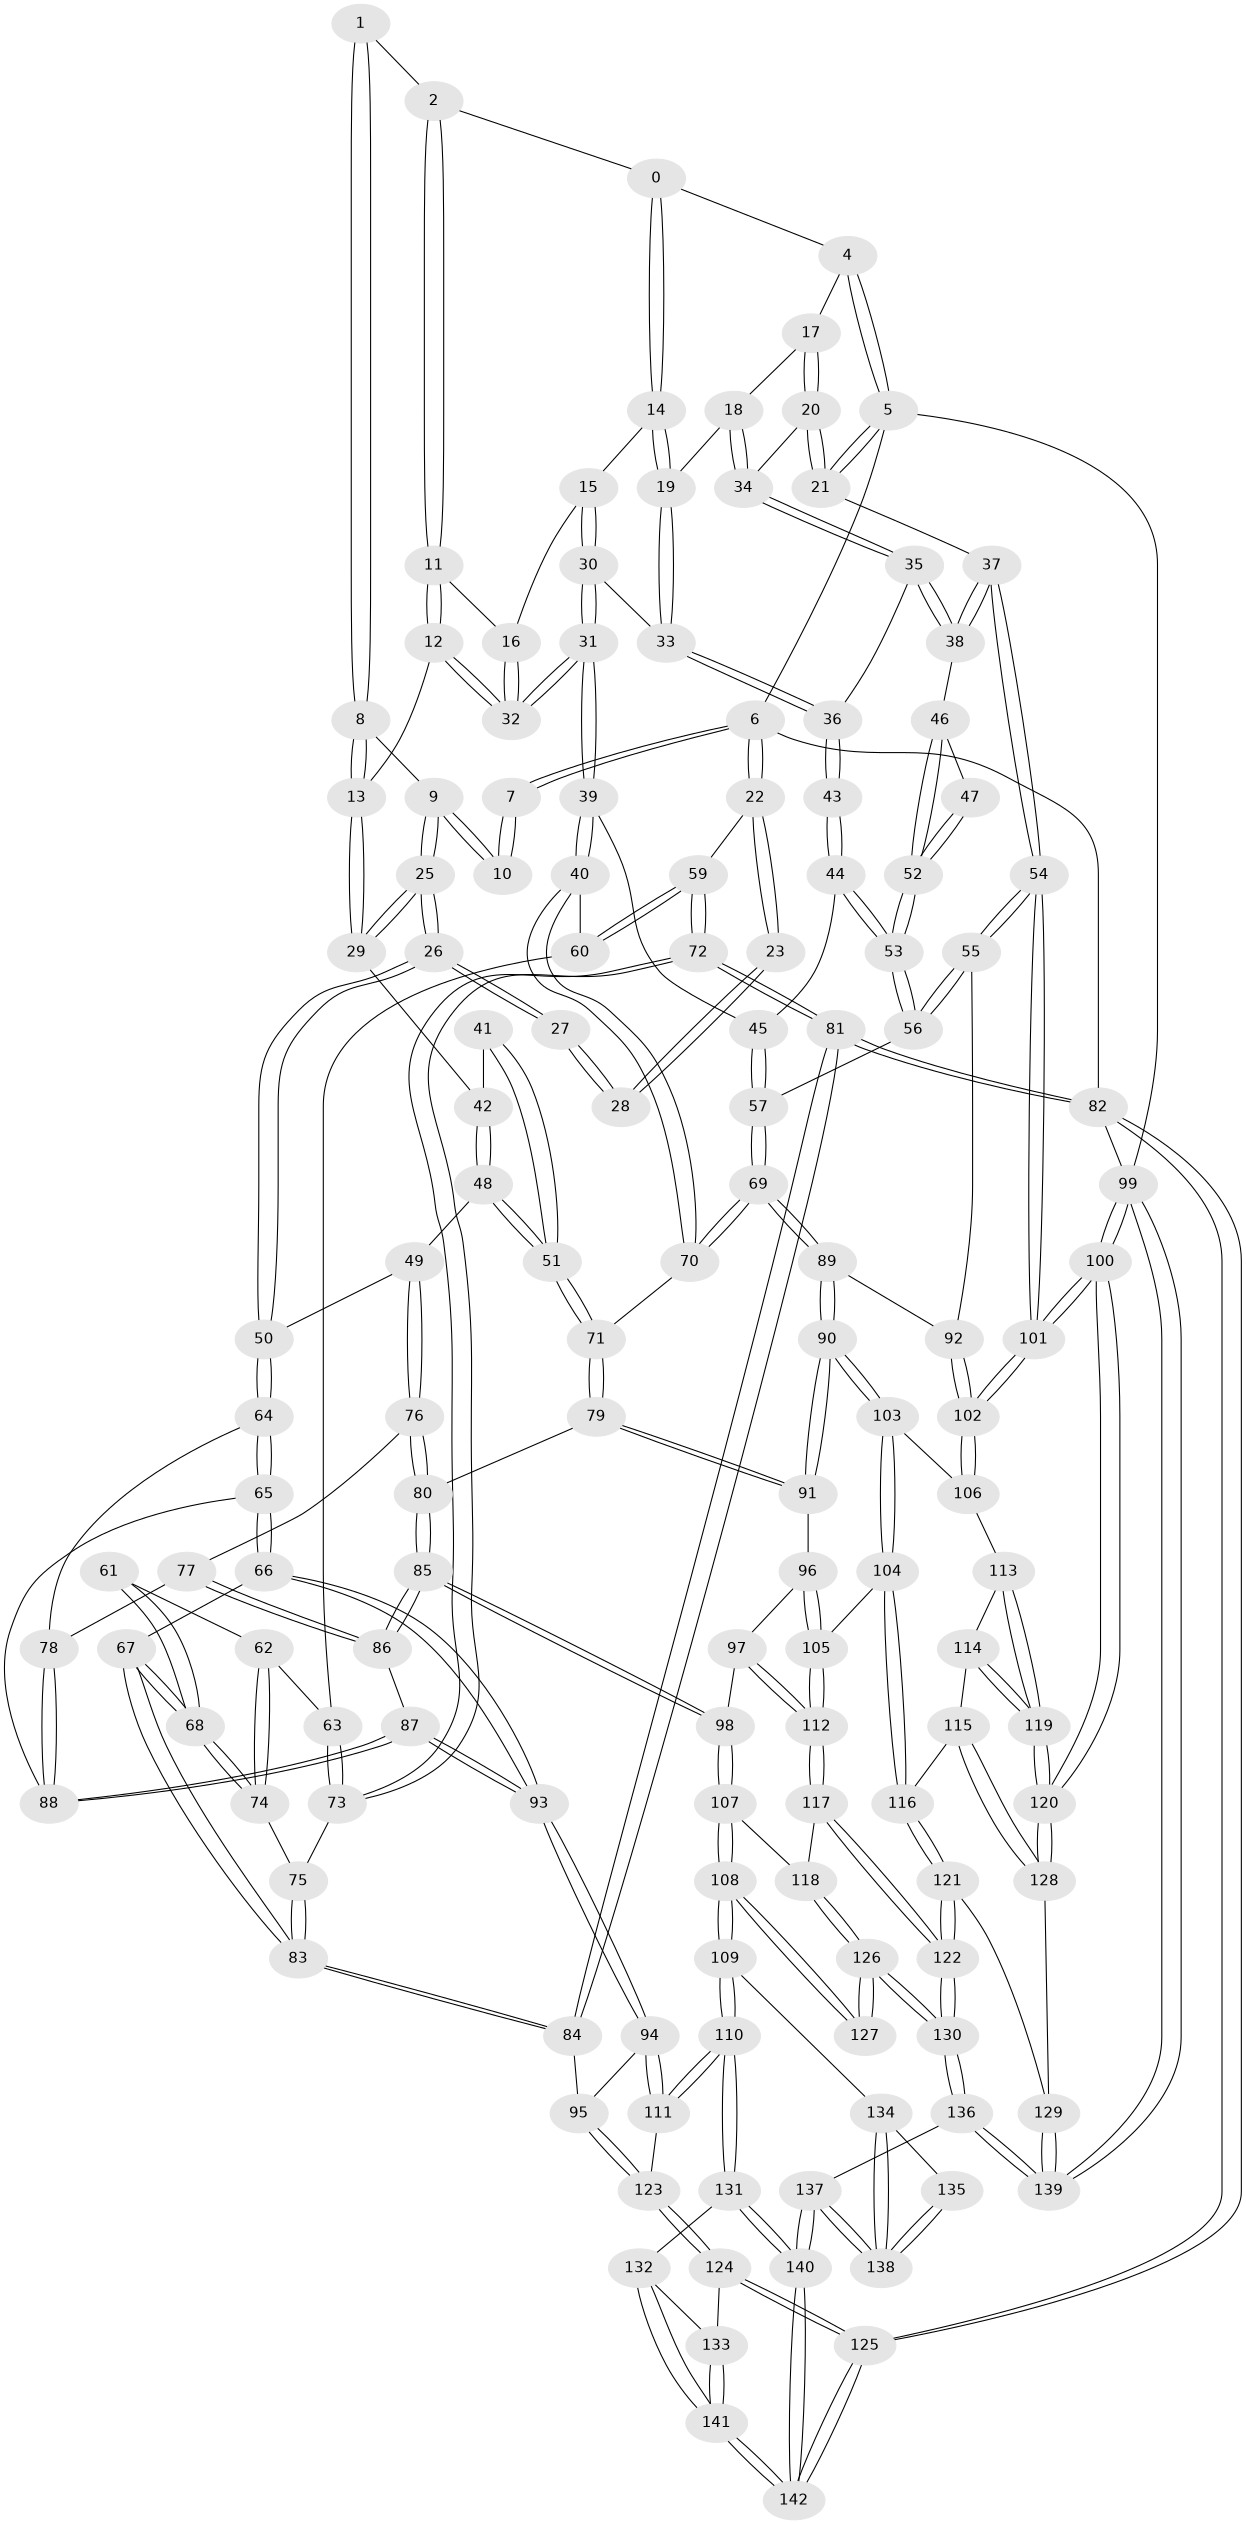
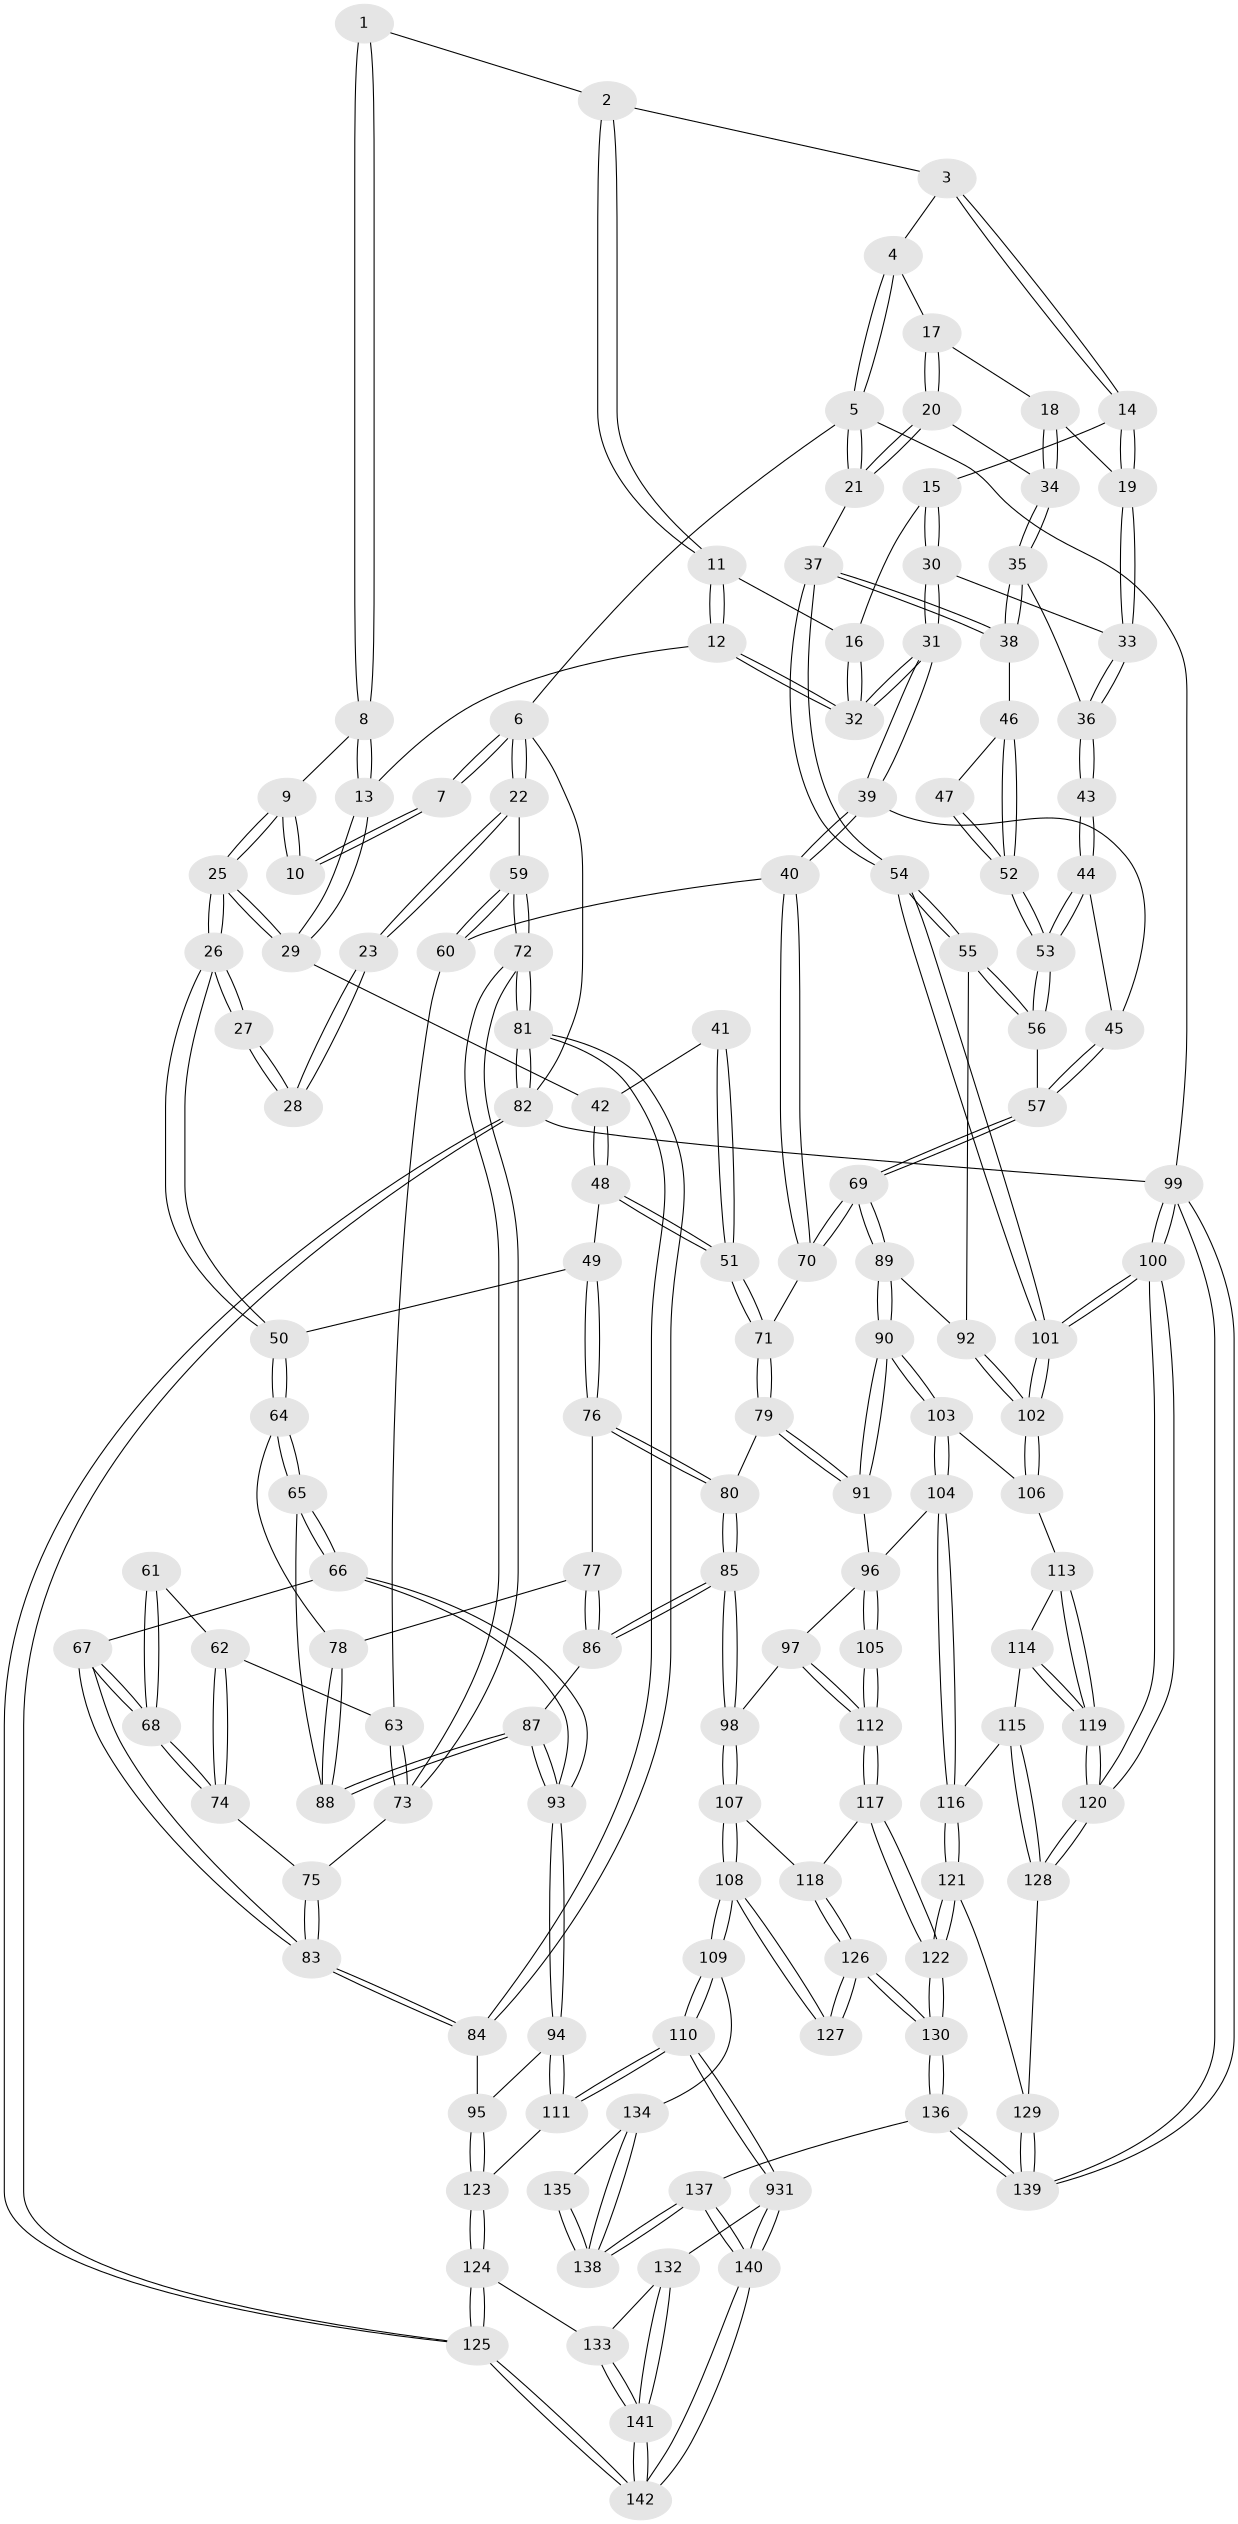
node "0": label "0" -> "3"
edge "104" -- "105": now "104" -- "96"
node "131": label "131" -> "931"
